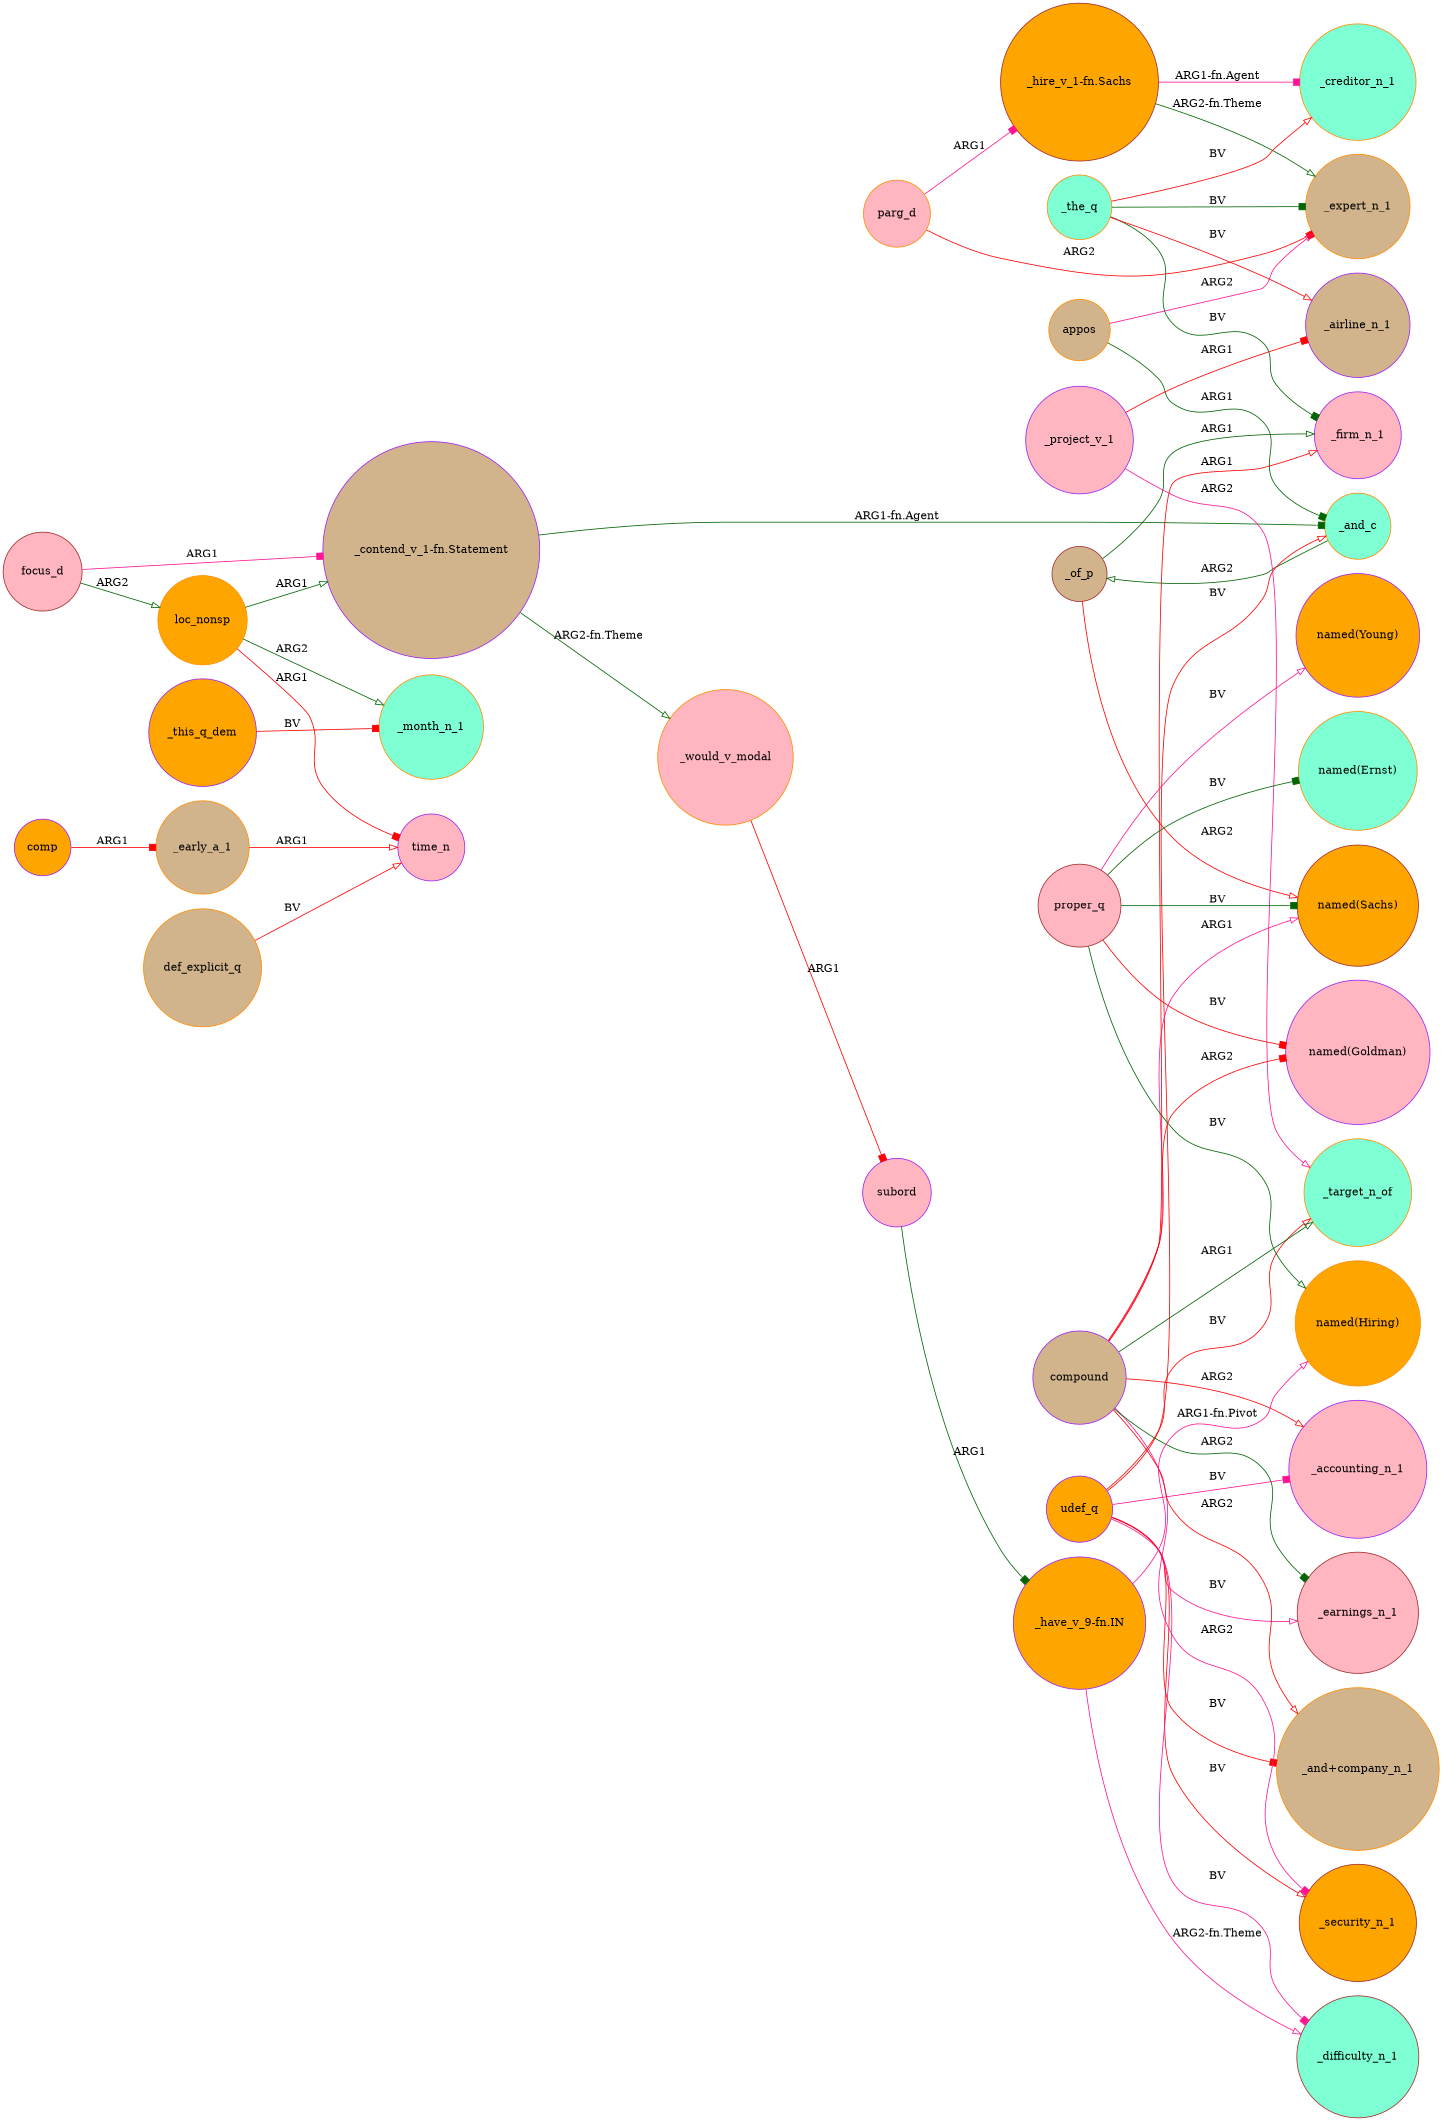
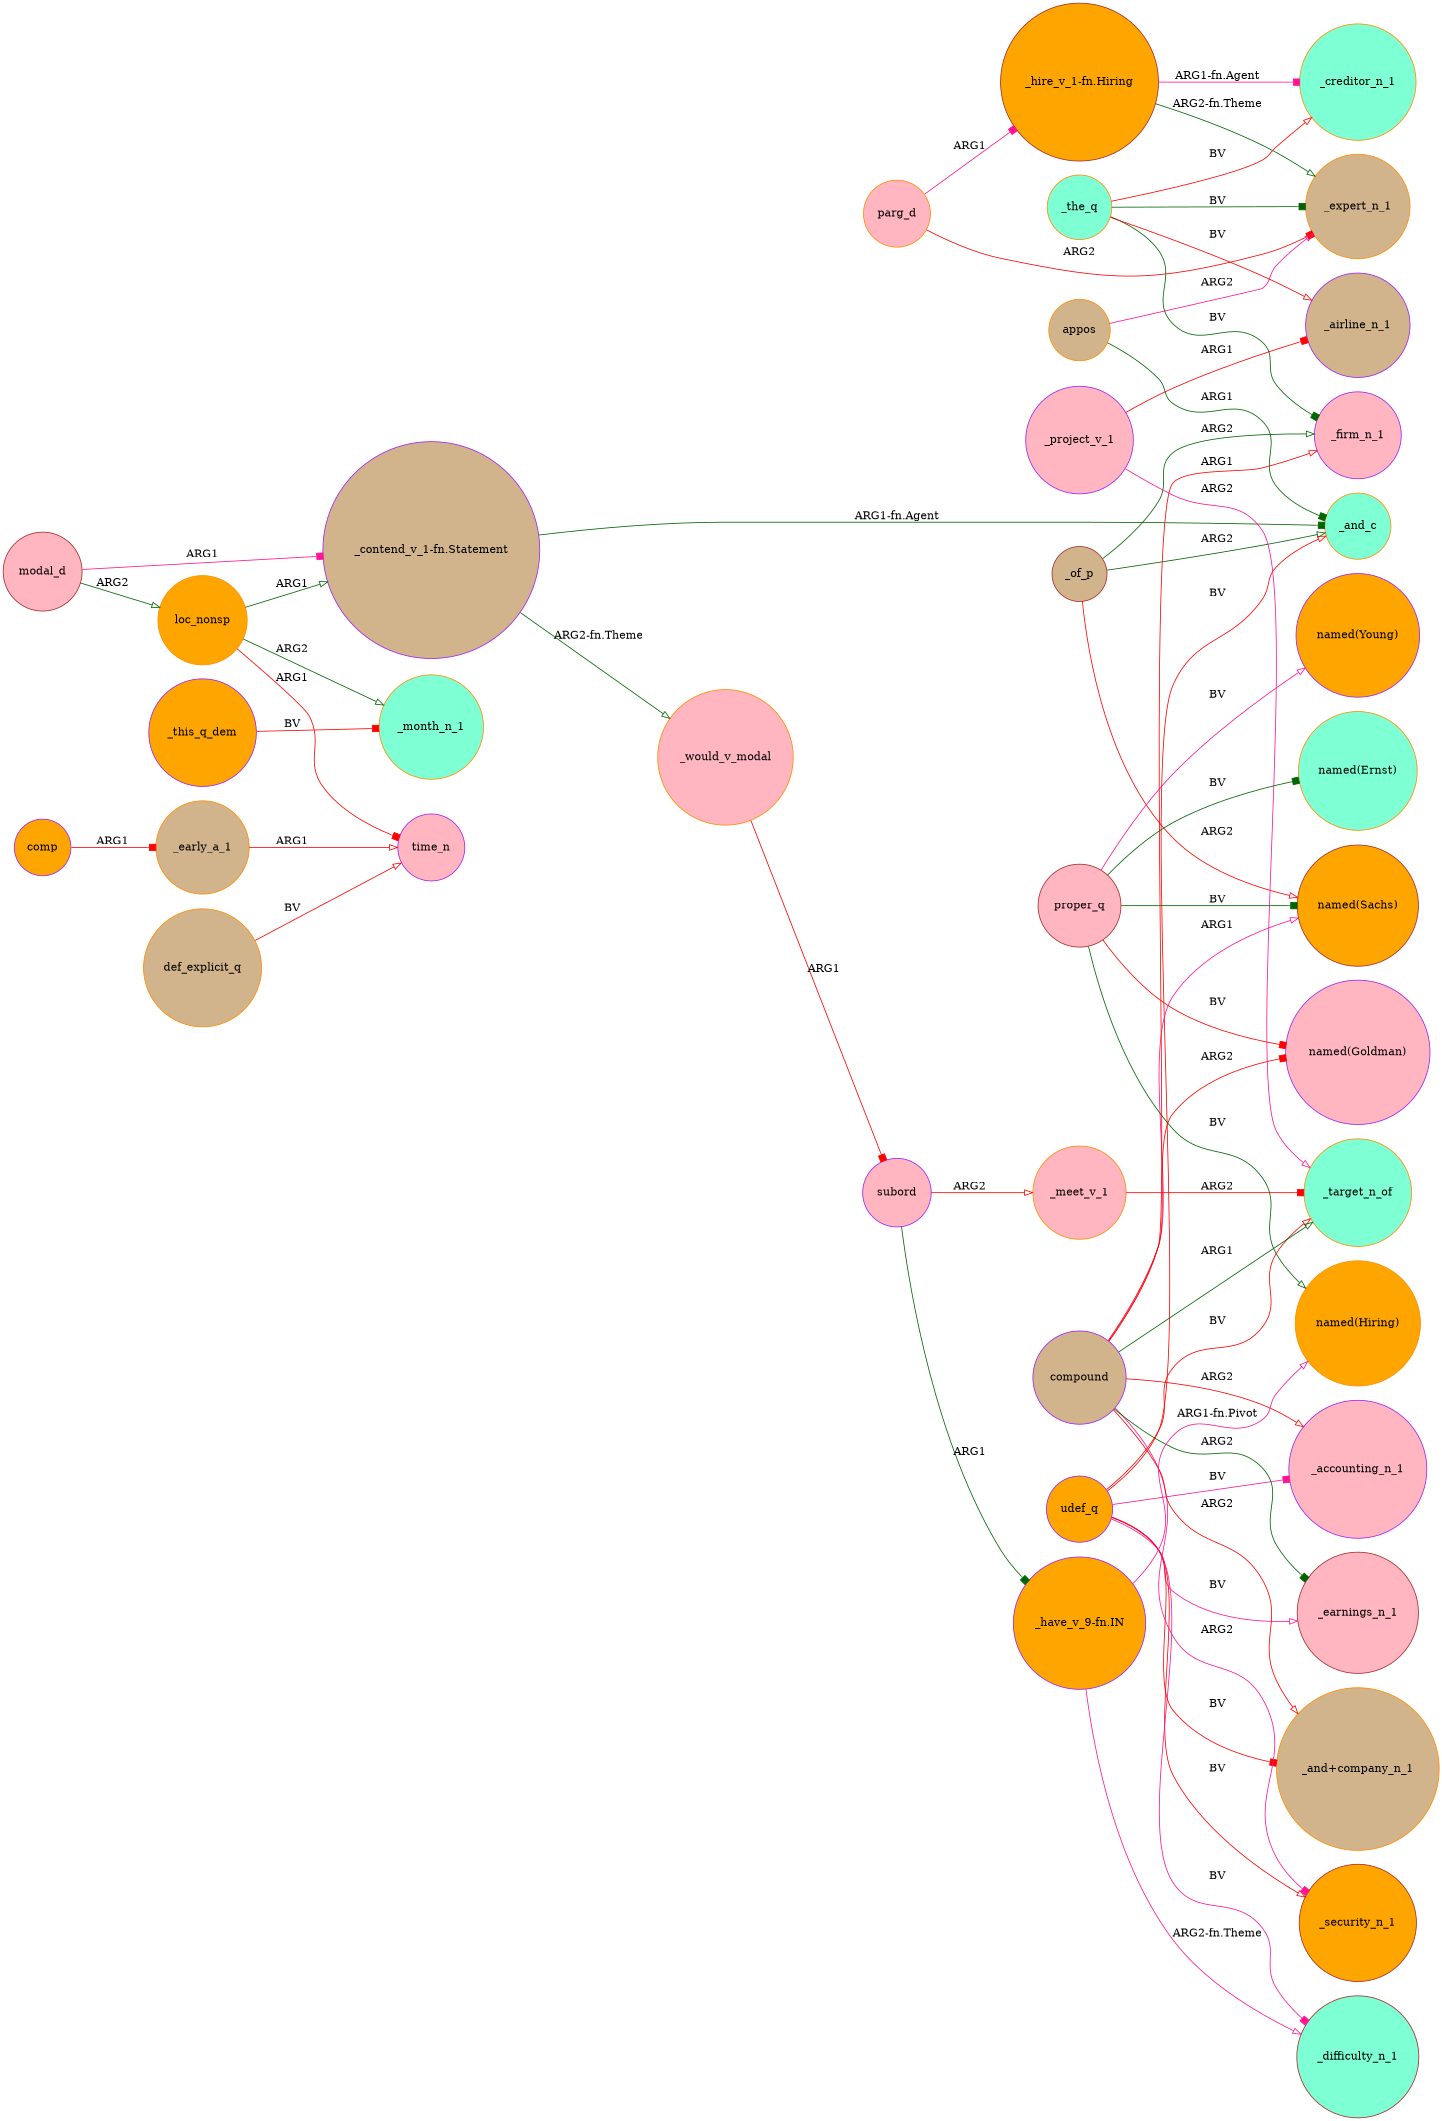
node "_hire_v_1-fn.Sachs": label "_hire_v_1-fn.Sachs" -> "_hire_v_1-fn.Hiring"
edge "_of_p" -> "_firm_n_1": label "ARG1" -> "ARG2"
node "focus_d": label "focus_d" -> "modal_d"
edge "_and_c" -> "_of_p": reversed
node "_meet_v_1": added
